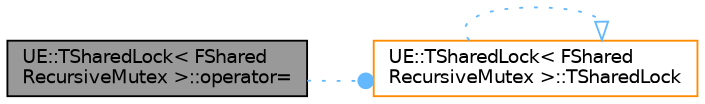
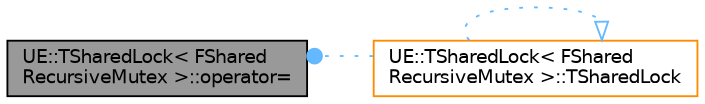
edge "UE::TSharedLock< FShared RecursiveMutex >::operator=" -> "UE::TSharedLock< FShared RecursiveMutex >::TSharedLock": reversed
